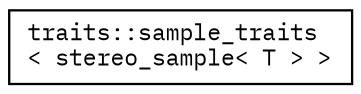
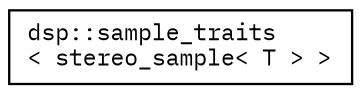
node "traits::sample_traits < stereo_sample< T > >": label "traits::sample_traits < stereo_sample< T > >" -> "dsp::sample_traits < stereo_sample< T > >"
